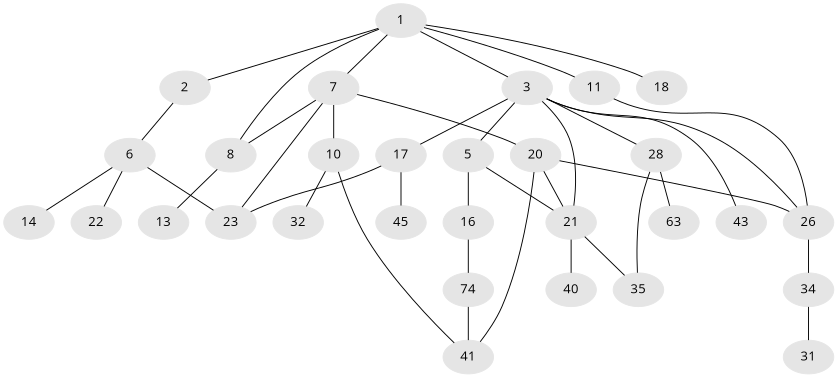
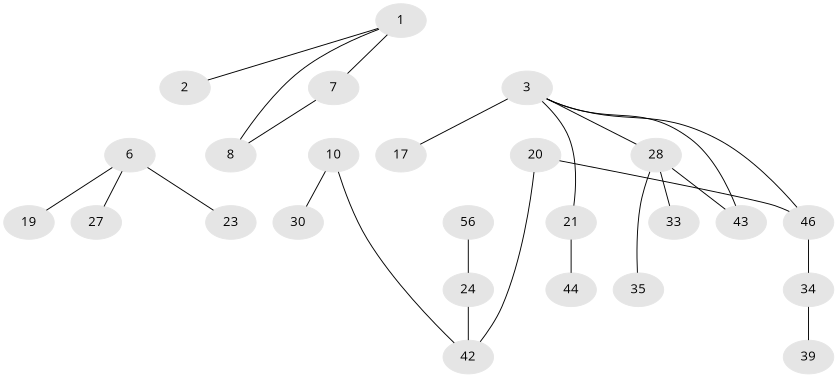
edge "1" -- "3": removed
node "11": removed
node "18": removed
edge "7" -- "20": removed
edge "2" -- "6": removed
edge "7" -- "10": removed
edge "7" -- "23": removed
node "5": removed
edge "17" -- "23": removed
edge "20" -- "21": removed
edge "28" -- "43": added
node "14": label "14" -> "19"
node "22": label "22" -> "27"
node "13": removed
node "32": label "32" -> "30"
node "45": removed
node "16": label "16" -> "56"
node "63": label "63" -> "33"
node "26": label "26" -> "46"
edge "21" -- "35": removed
node "74": label "74" -> "24"
node "40": label "40" -> "44"
node "41": label "41" -> "42"
node "31": label "31" -> "39"
